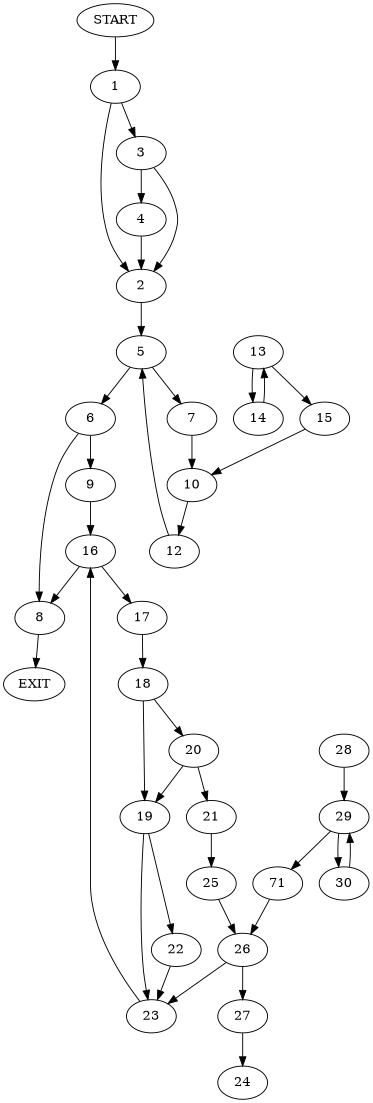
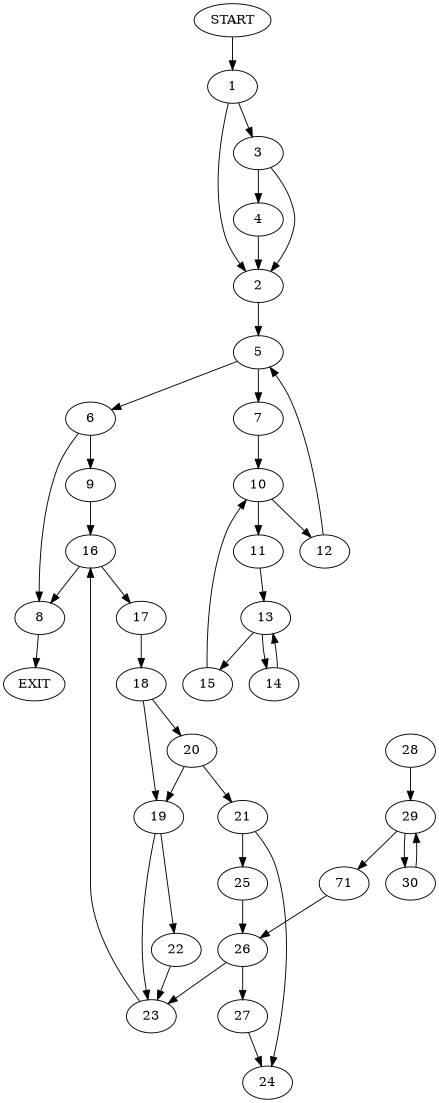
node "11": added
edge "21" -> "24": added
